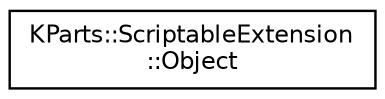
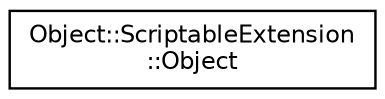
node "KParts::ScriptableExtension ::Object": label "KParts::ScriptableExtension ::Object" -> "Object::ScriptableExtension ::Object"
